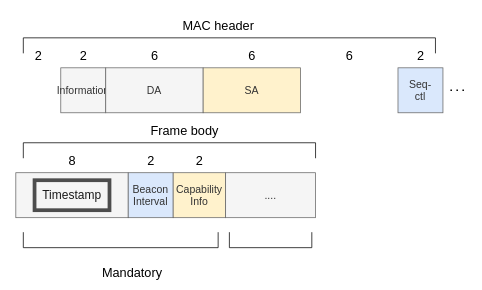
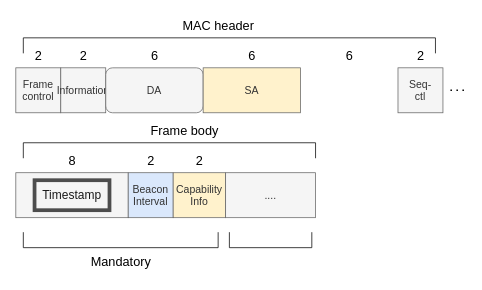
node "Frame control": added
node "DA": shape rectangle -> rounded rectangle
node "Seq- ctl": fillcolor #dae8fc -> #f5f5f5
node "Mandatory": moved (132, 274) -> (120, 263)
